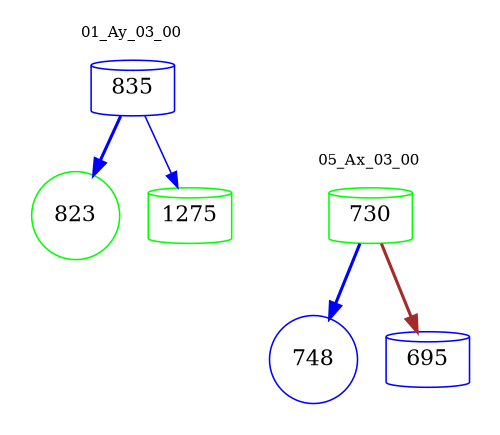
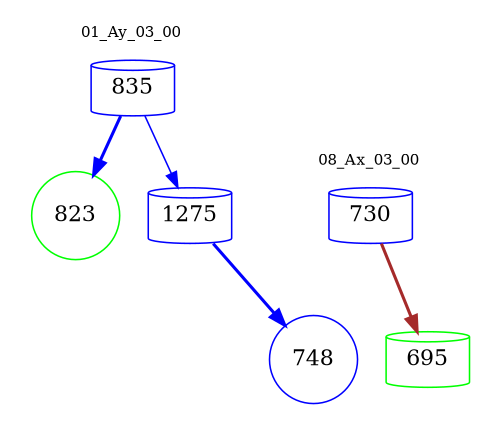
cluster "05_Ax_03_00": label "05_Ax_03_00" -> "08_Ax_03_00"
node "1275": color green -> blue
node "730": color green -> blue
edge "730" -> "748": now "1275" -> "748"
node "695": color blue -> green
